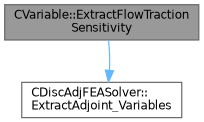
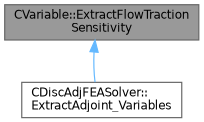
edge "CVariable::ExtractFlowTraction Sensitivity" -> "CDiscAdjFEASolver:: ExtractAdjoint_Variables": reversed
